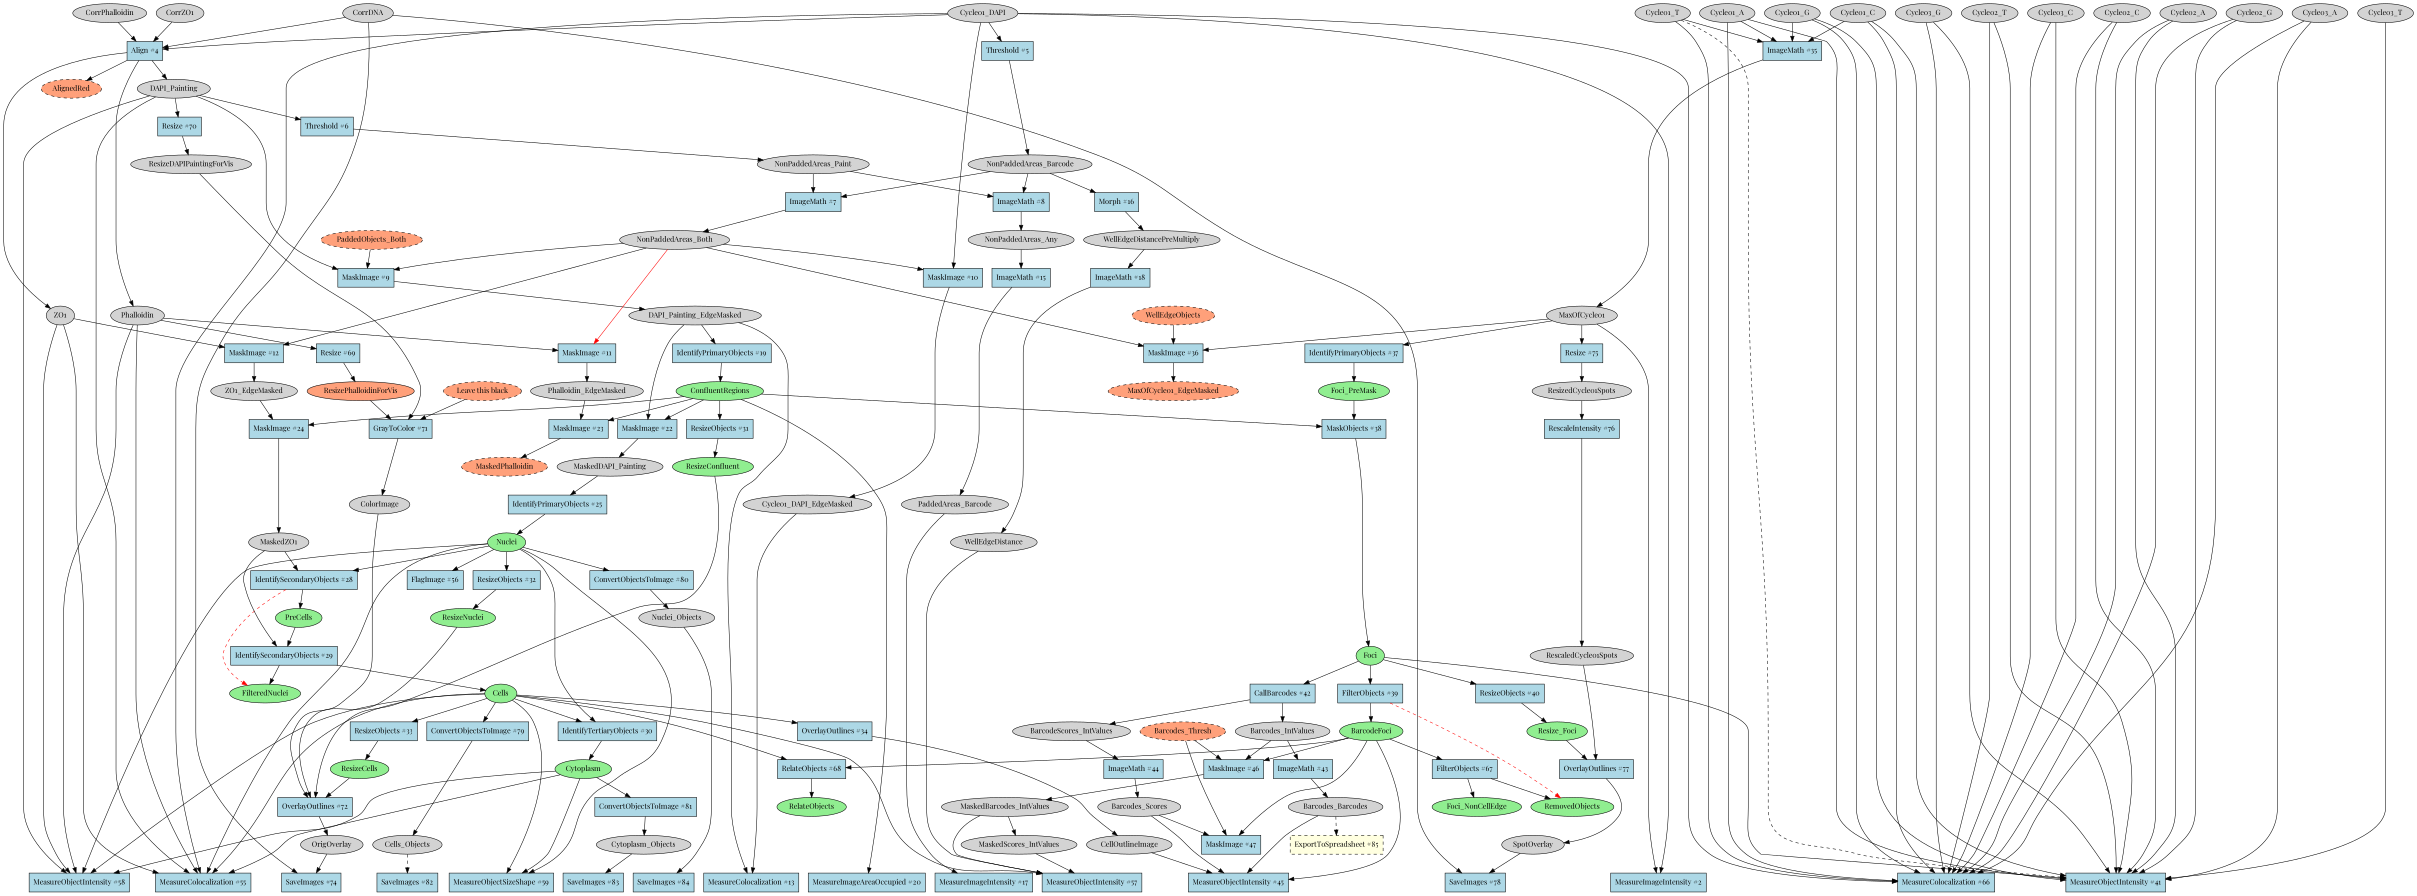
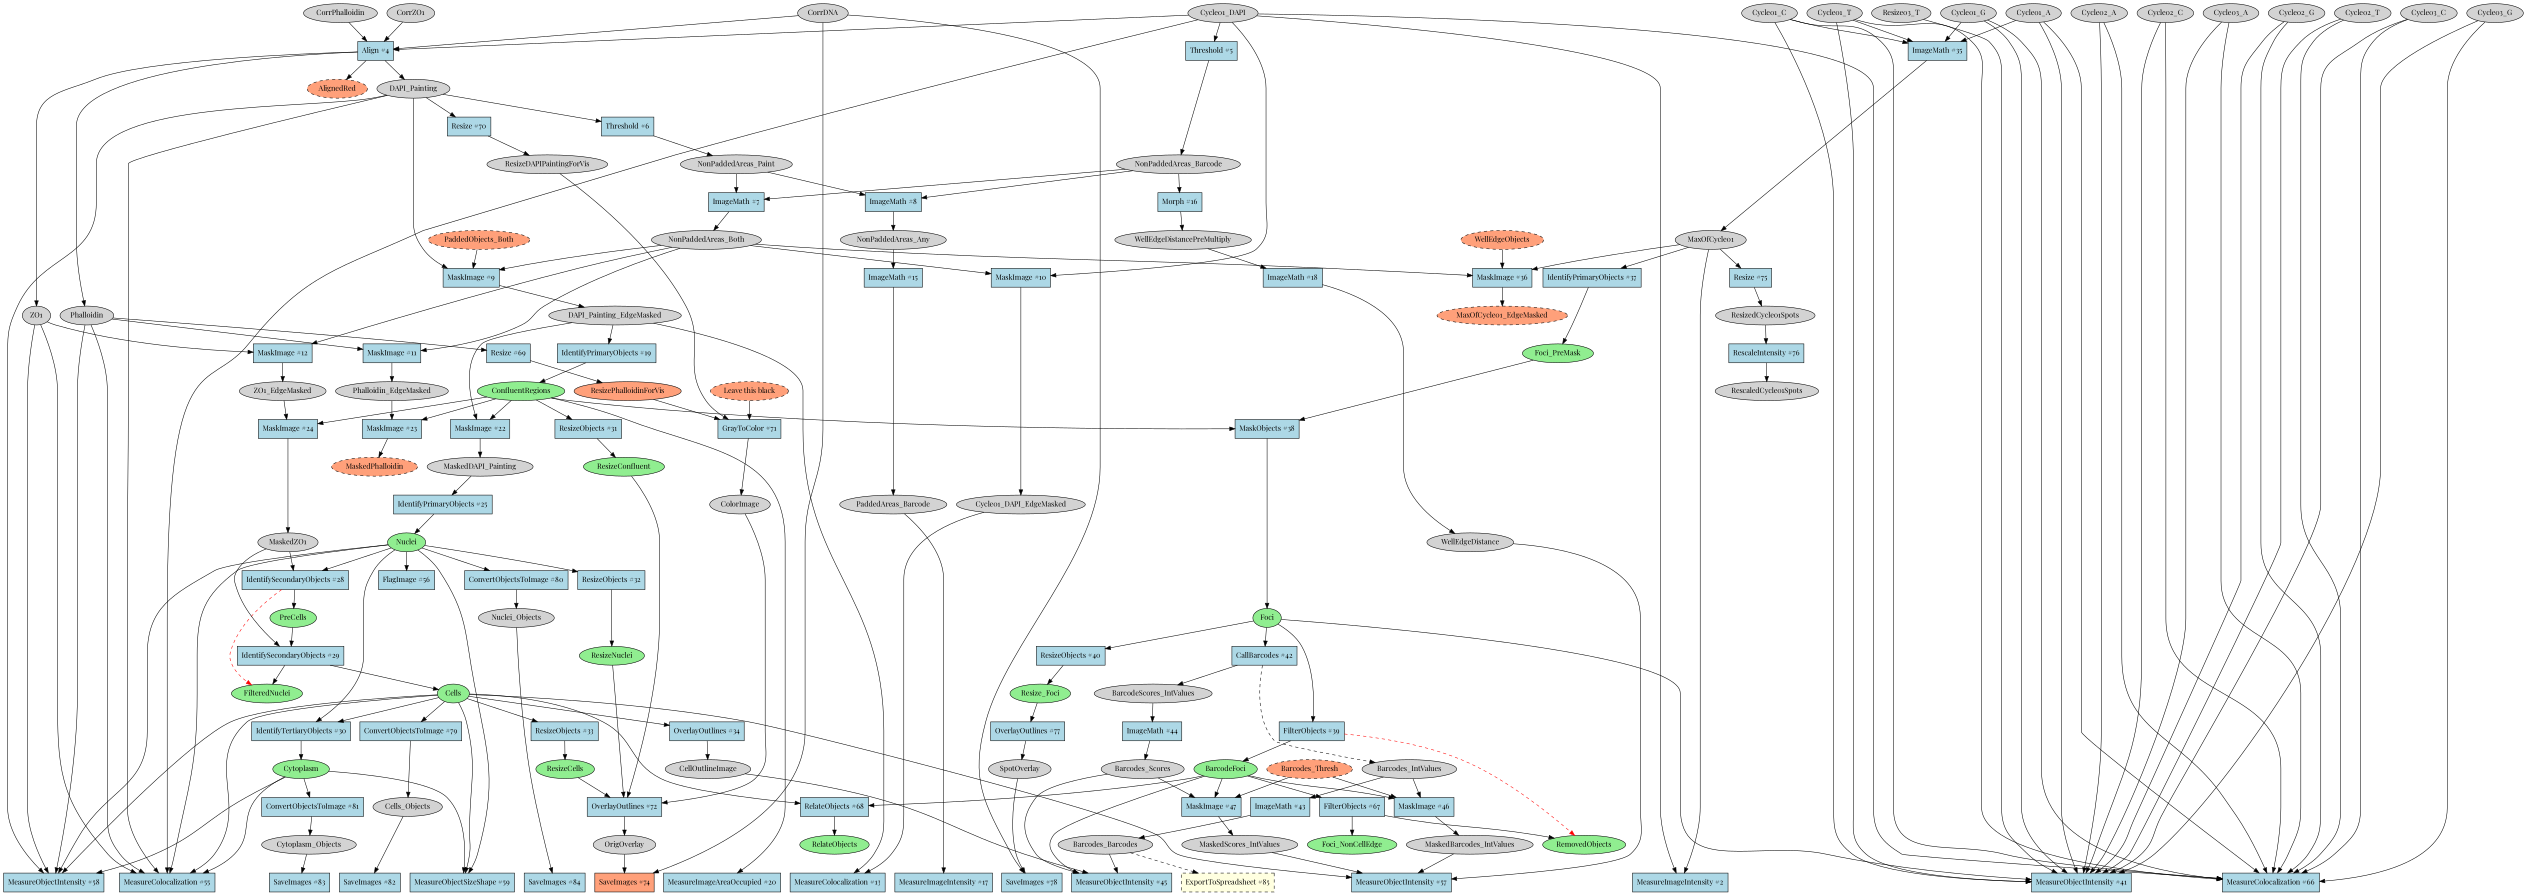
node "Cycle03_T": label "Cycle03_T" -> "Resize03_T"
edge "NonPaddedAreas_Both" -> "MaskImage #11": color red -> black
edge "Cycle01_T" -> "MeasureObjectIntensity #41": style dashed -> solid
edge "CallBarcodes #42" -> "Barcodes_IntValues": style solid -> dashed
edge "RescaledCycle01Spots" -> "OverlayOutlines #77": removed
edge "MaskedBarcodes_IntValues" -> "MaskedScores_IntValues": now "MaskImage #47" -> "MaskedScores_IntValues"
edge "Cells_Objects" -> "SaveImages #82": style dashed -> solid
node "SaveImages #74": fillcolor lightblue -> lightsalmon
